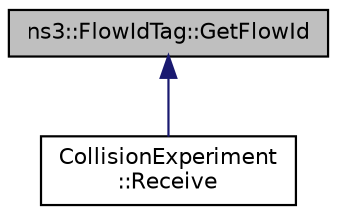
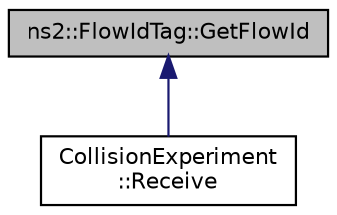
node "ns3::FlowIdTag::GetFlowId": label "ns3::FlowIdTag::GetFlowId" -> "ns2::FlowIdTag::GetFlowId"
